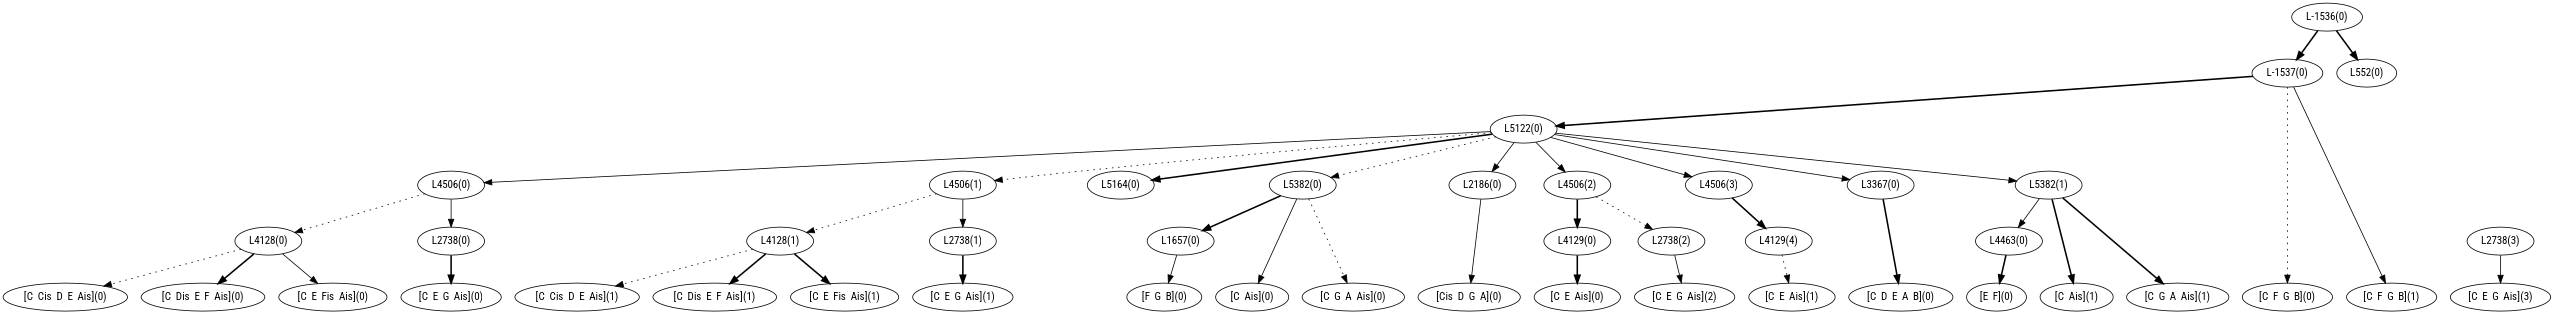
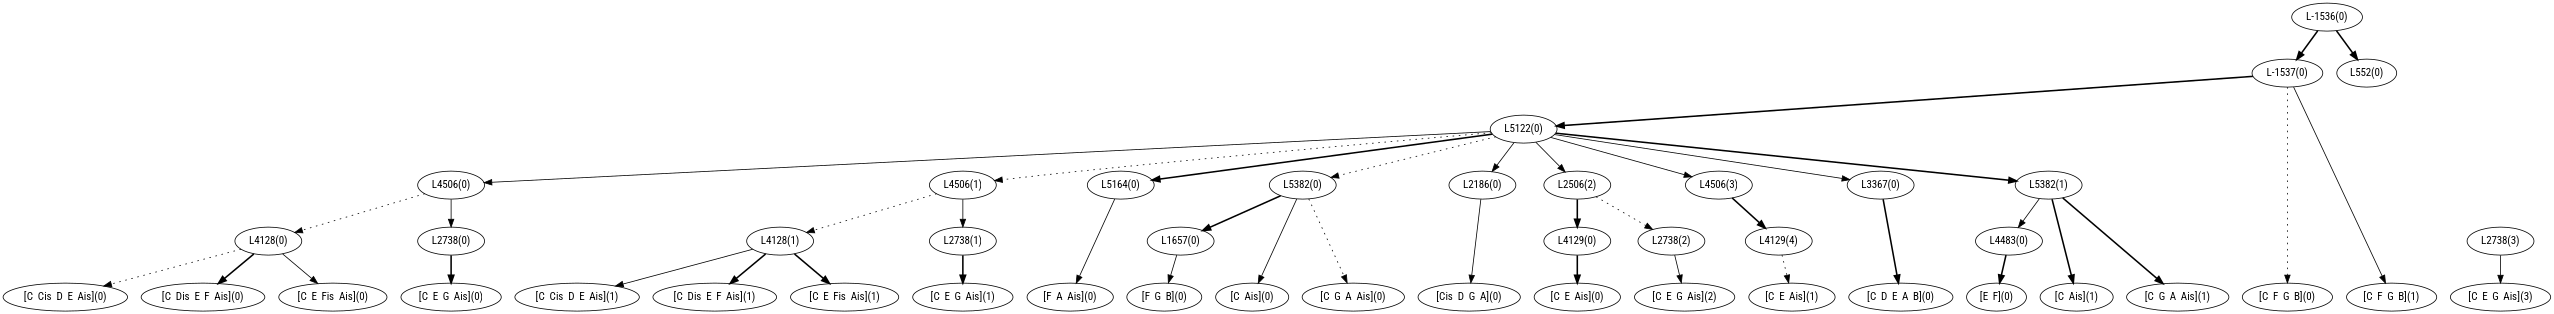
edge "L5122(0)" -> "L5382(1)": style solid -> bold
node "L4506(2)": label "L4506(2)" -> "L2506(2)"
node "L4463(0)": label "L4463(0)" -> "L4483(0)"
edge "L4128(1)" -> "[C  Cis  D  E  Ais](1)": style dotted -> solid
node "[F  A  Ais](0)": added
